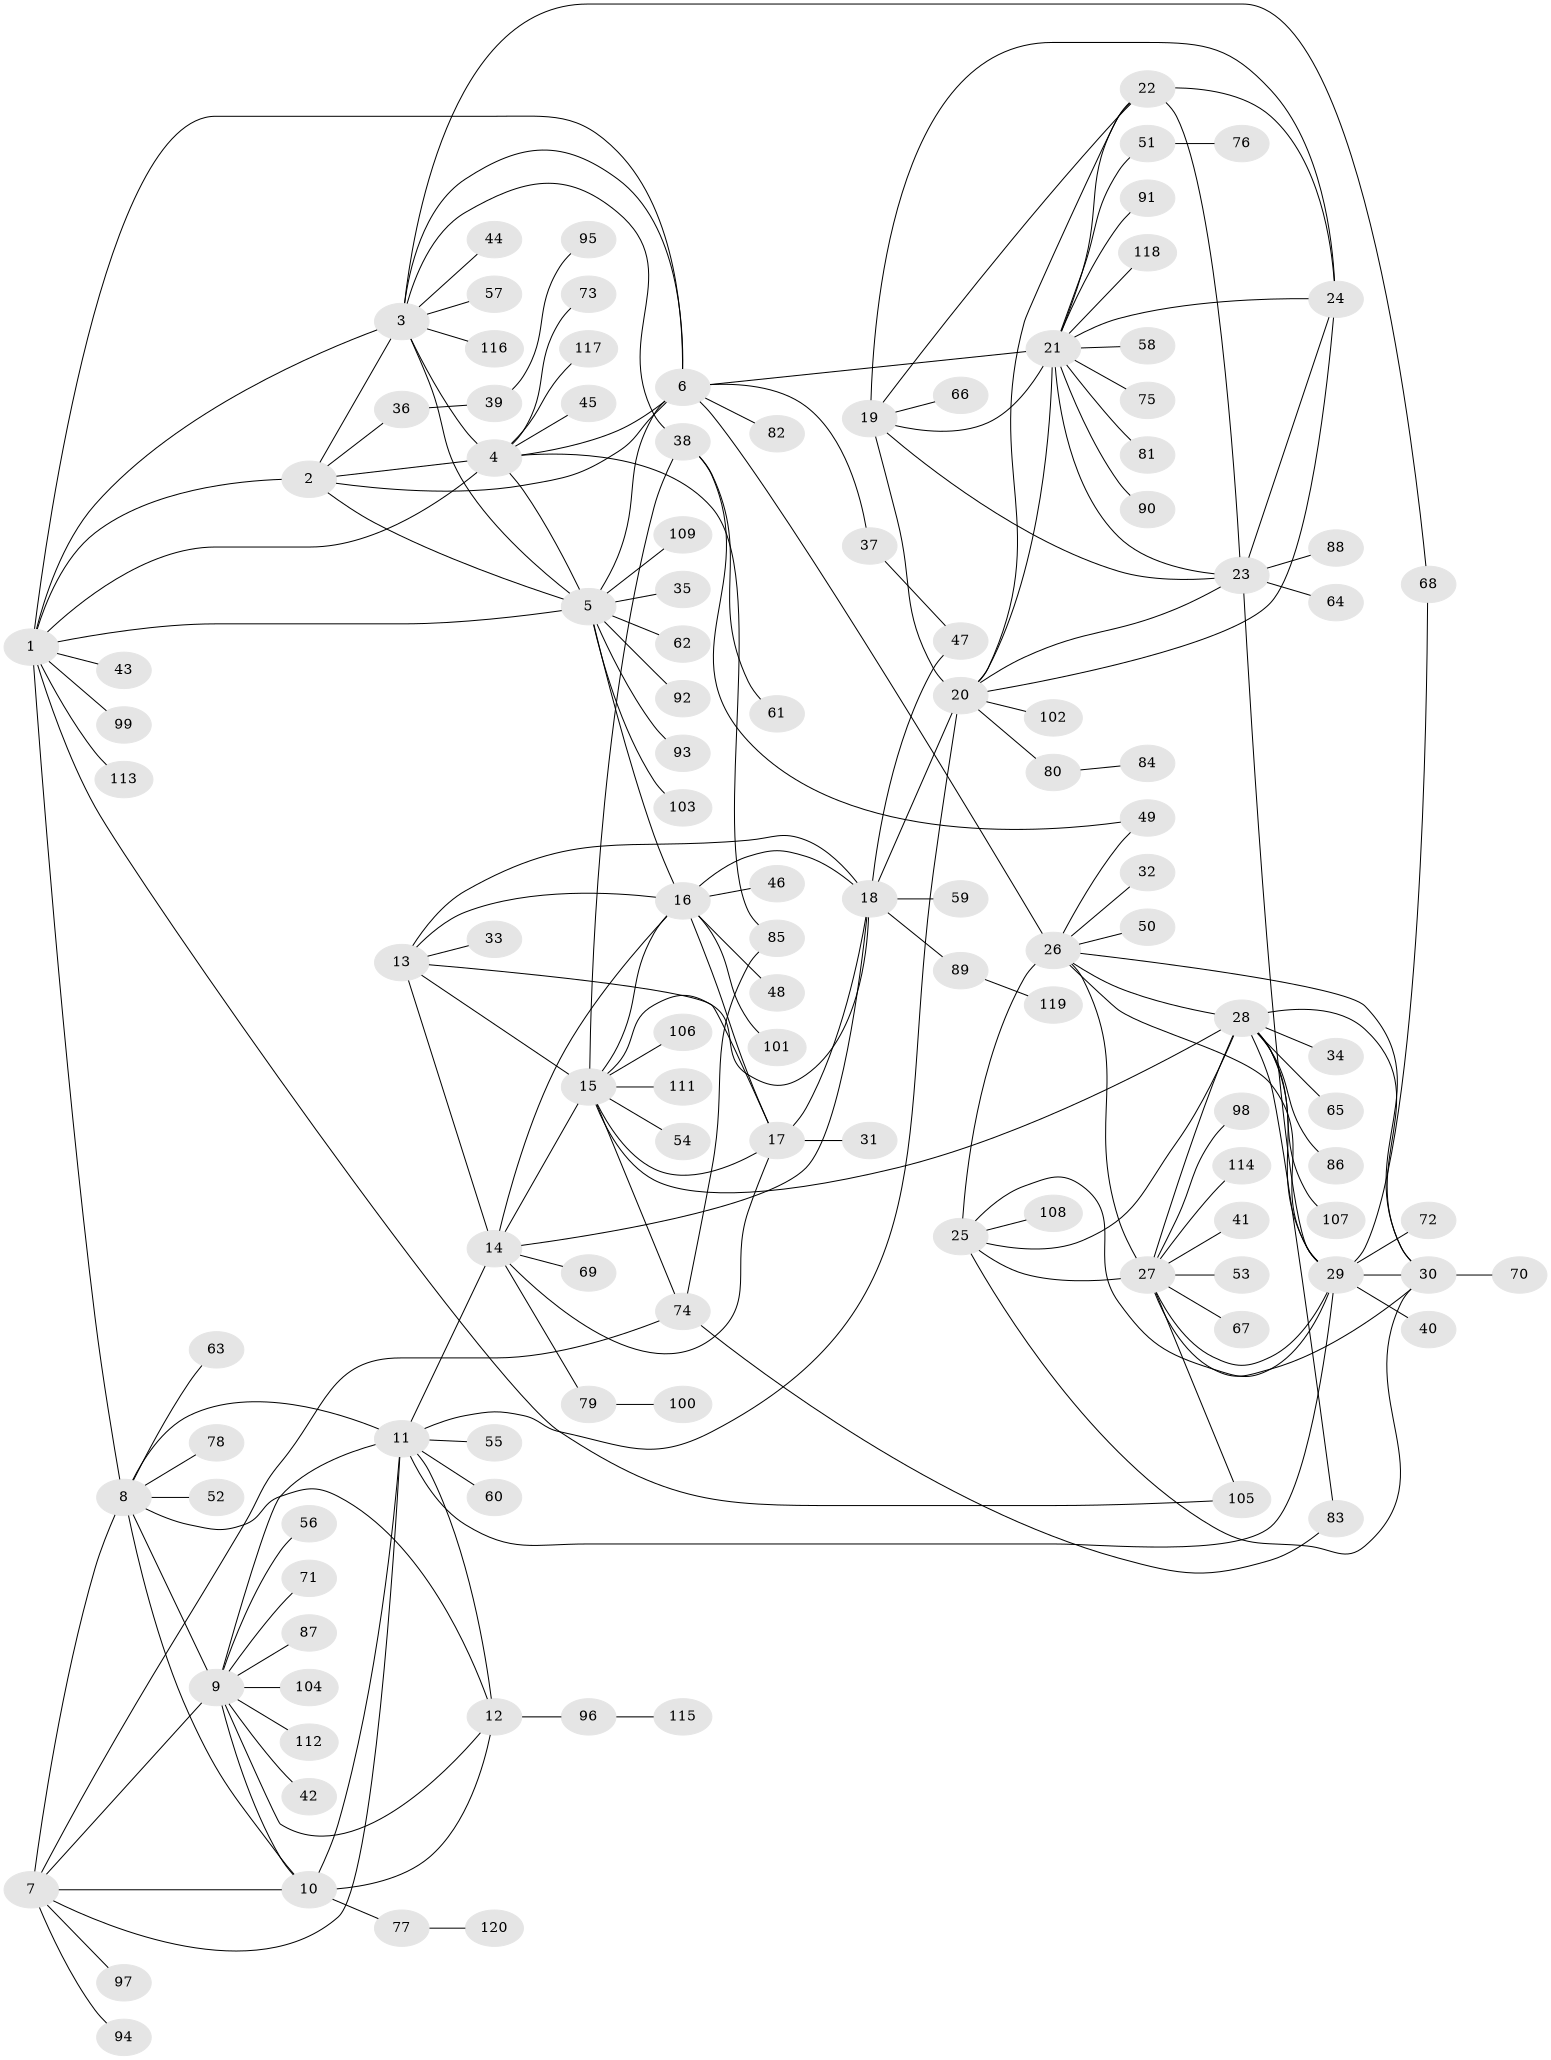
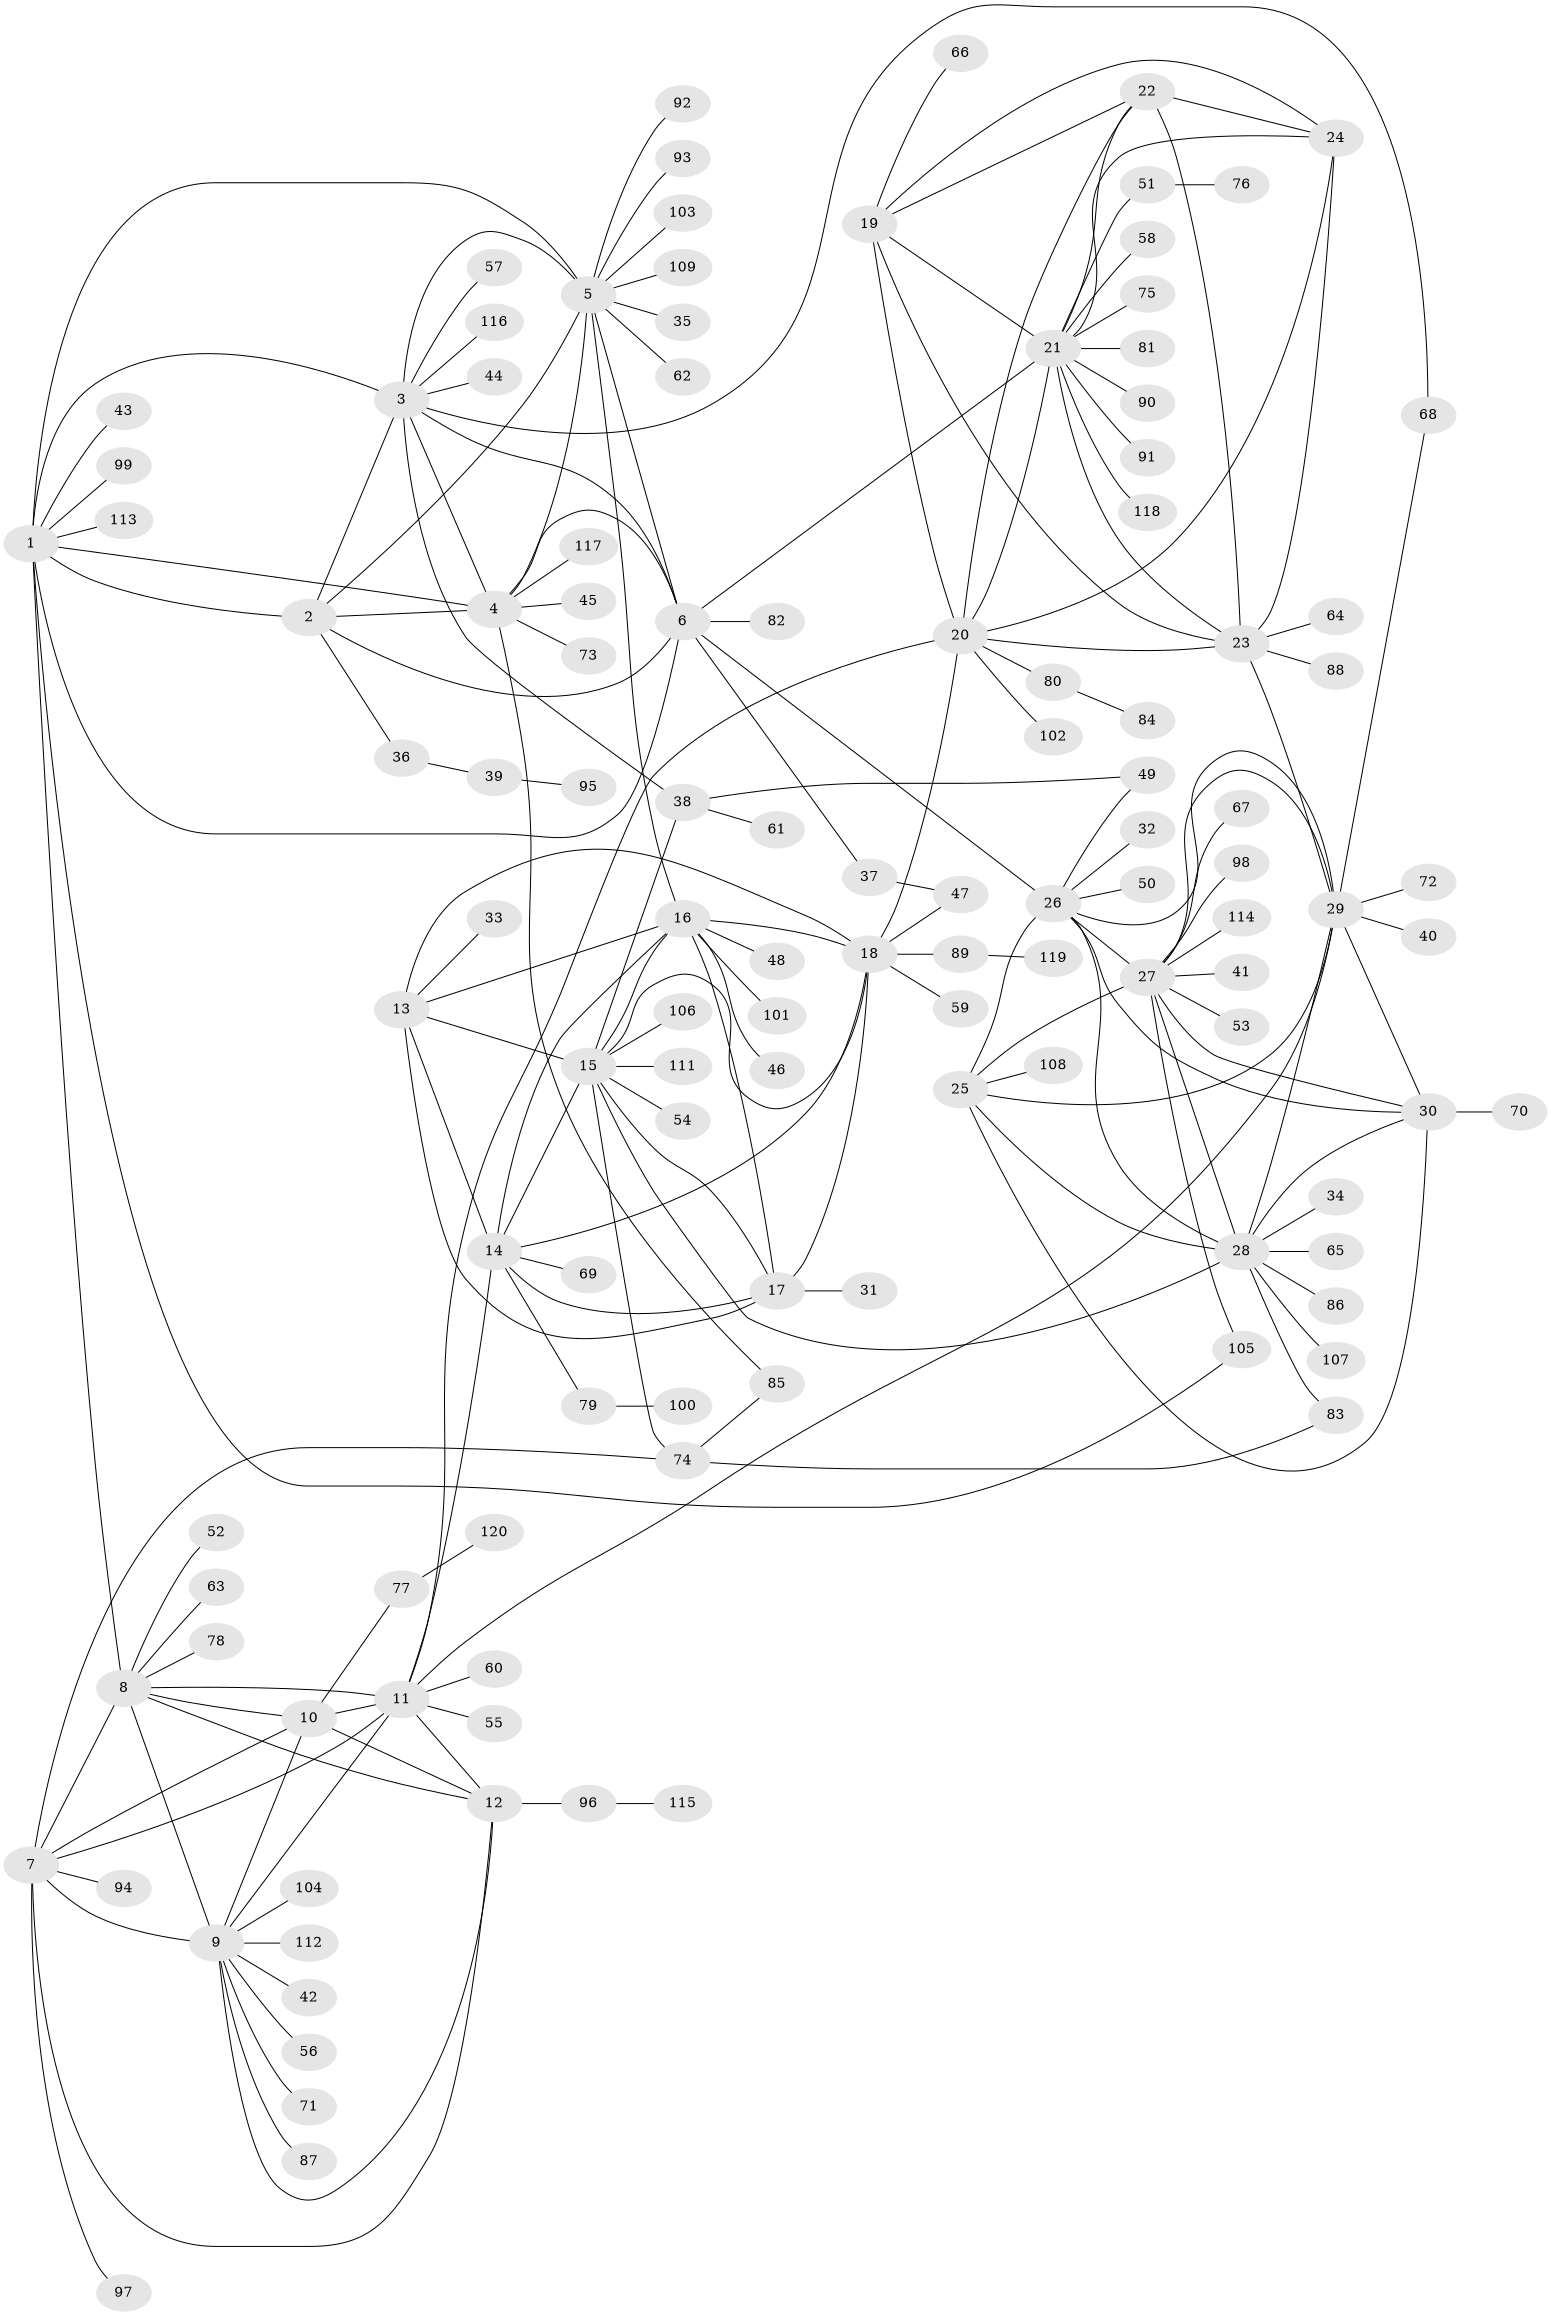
edge "12" -- "7": added
